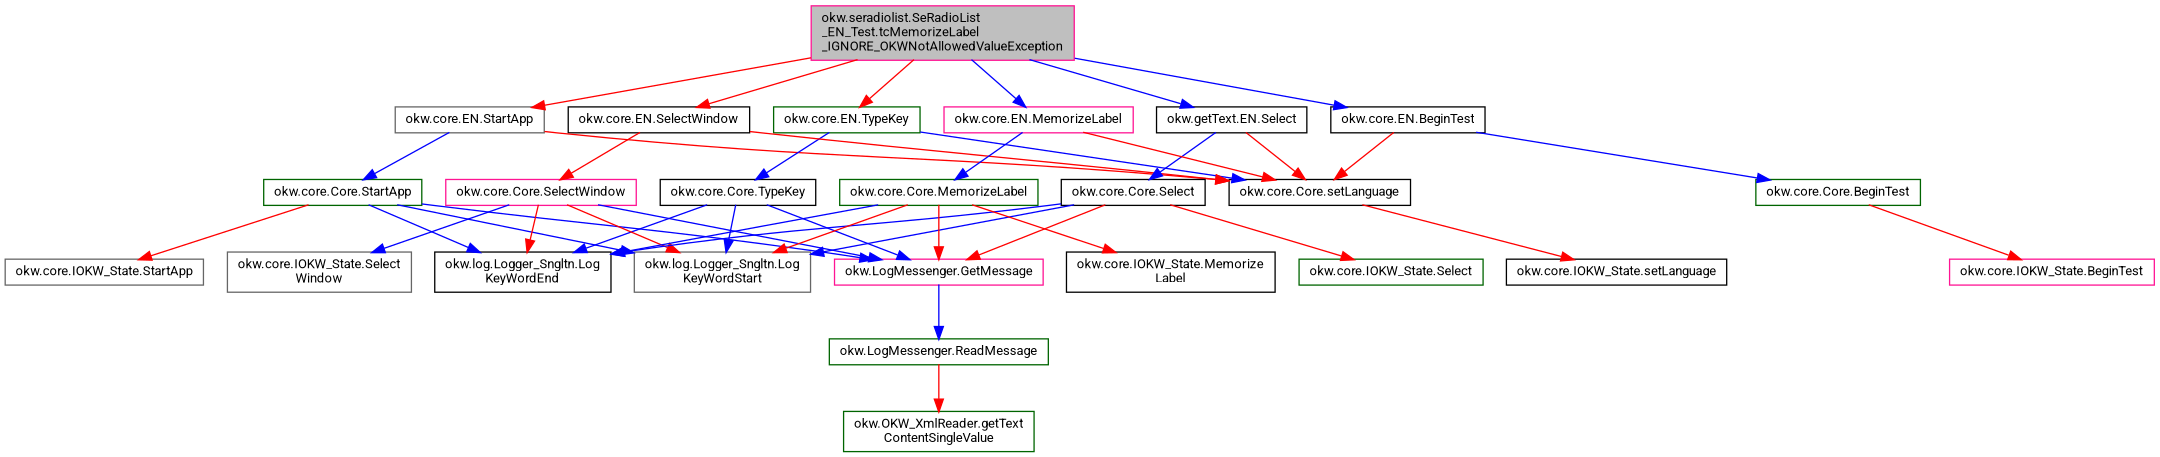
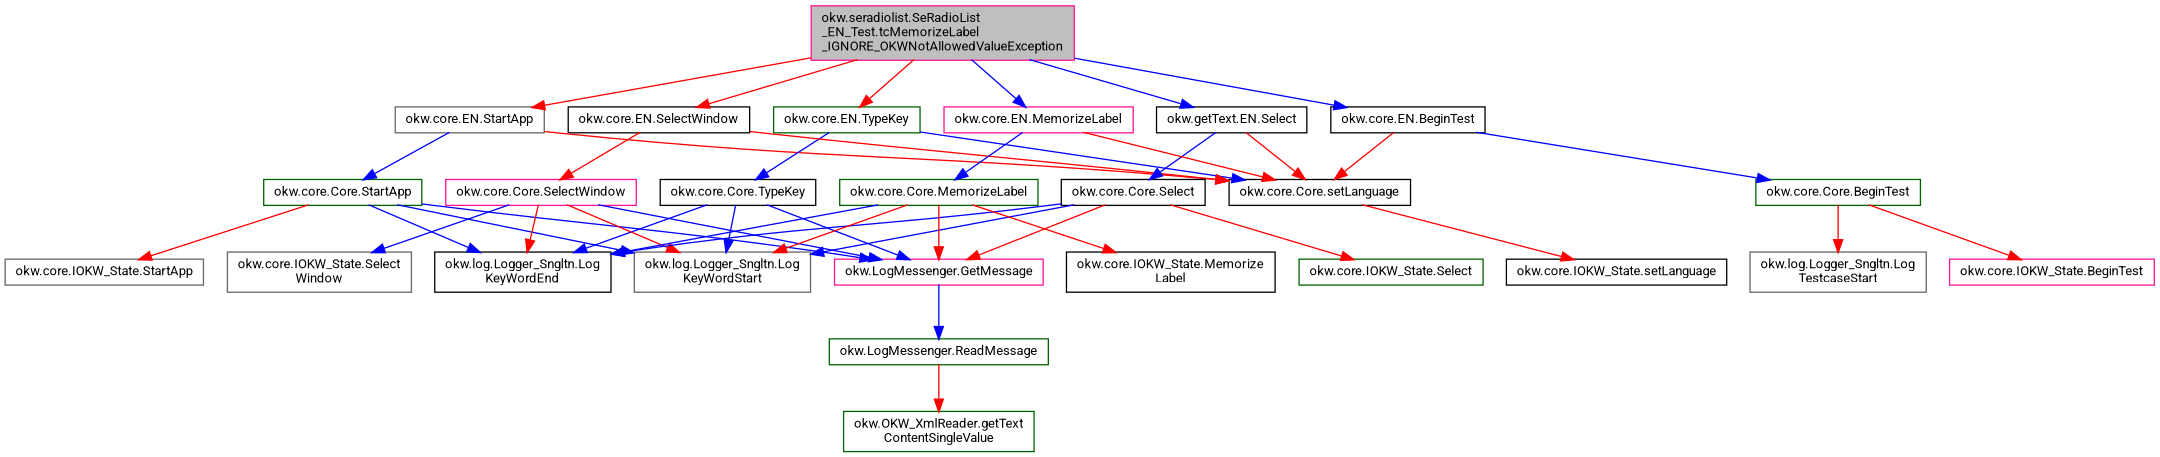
node "okw.log.Logger_Sngltn.Log TestcaseStart": added
